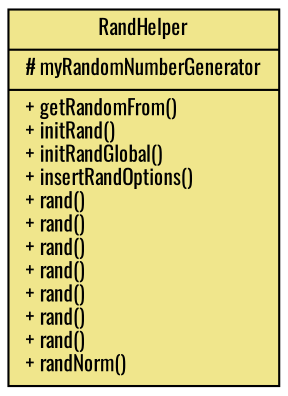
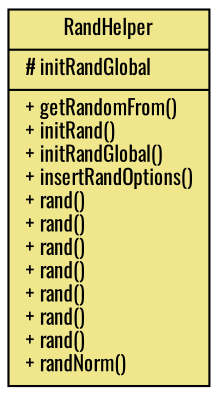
node "RandHelper": text "# myRandomNumberGenerator" -> "# initRandGlobal"
